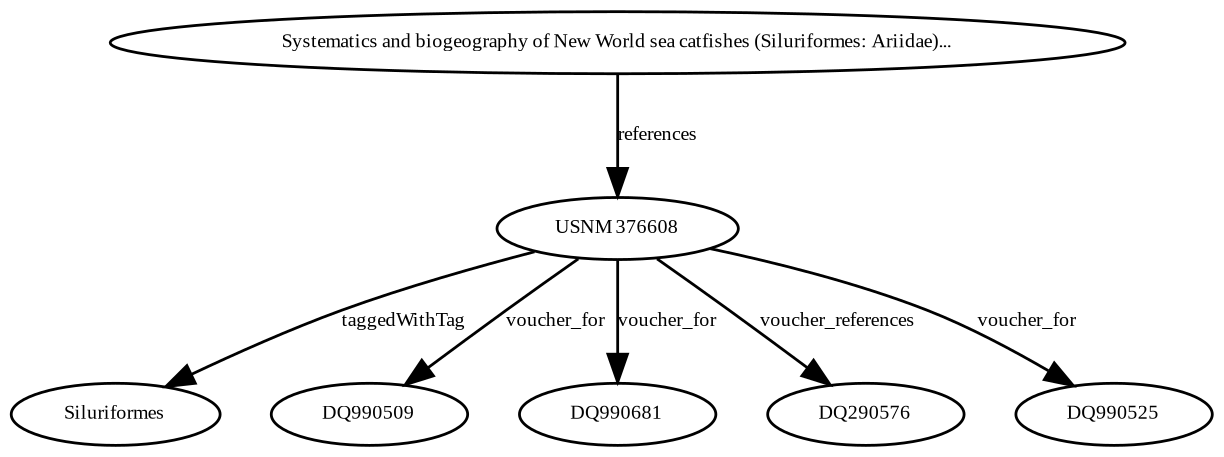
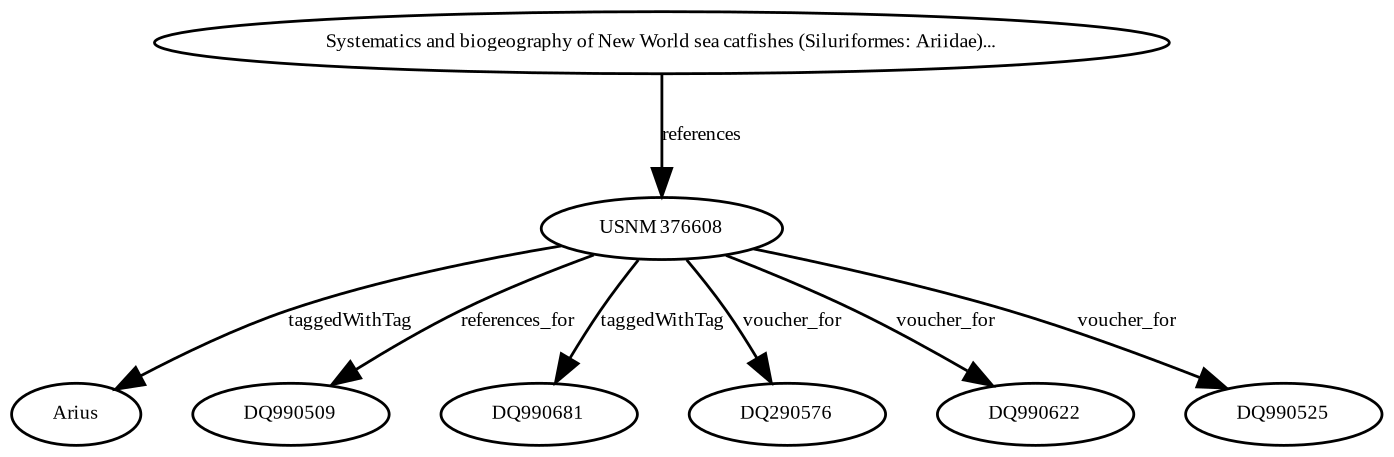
edge "USNM 376608" -> "DQ990509": label "voucher_for" -> "references_for"
edge "USNM 376608" -> "DQ990681": label "voucher_for" -> "taggedWithTag"
edge "USNM 376608" -> "DQ290576": label "voucher_references" -> "voucher_for"
node "Siluriformes": label "Siluriformes" -> "Arius"
node "DQ990622": added
